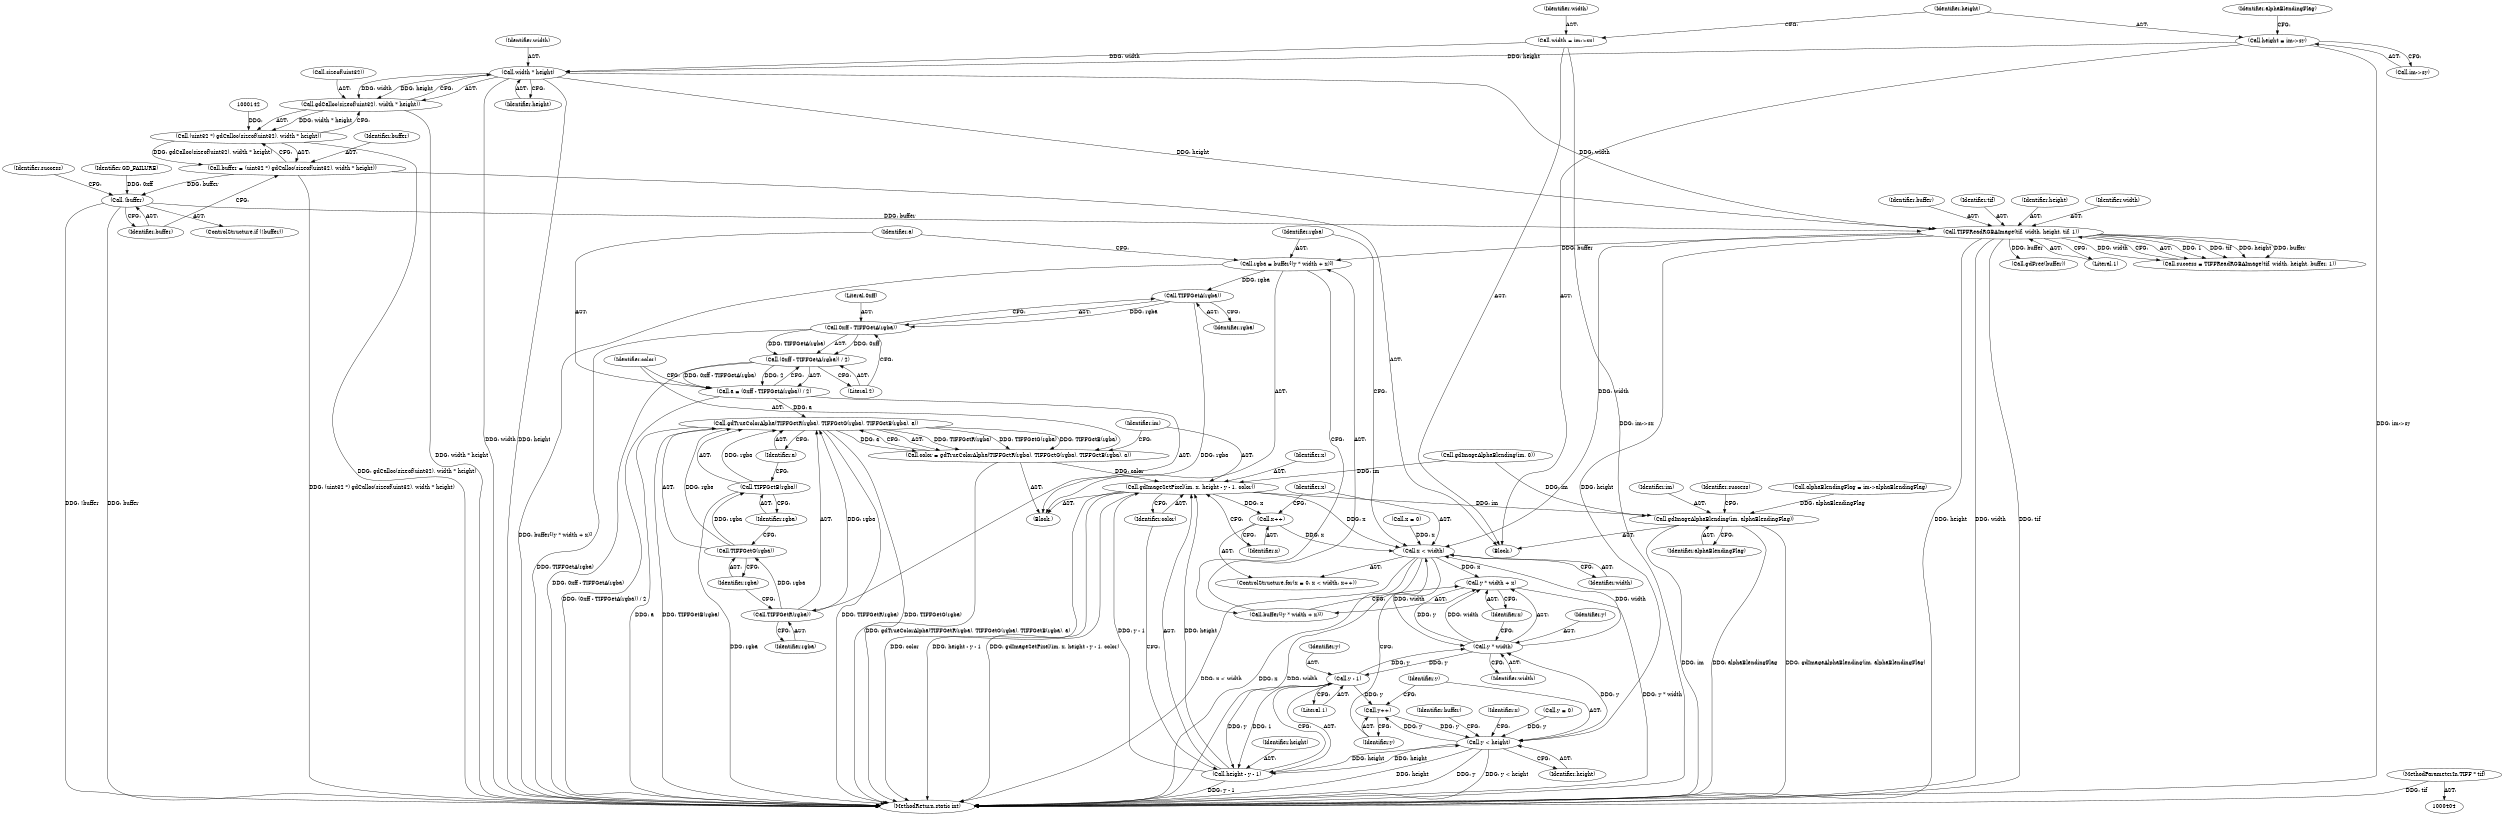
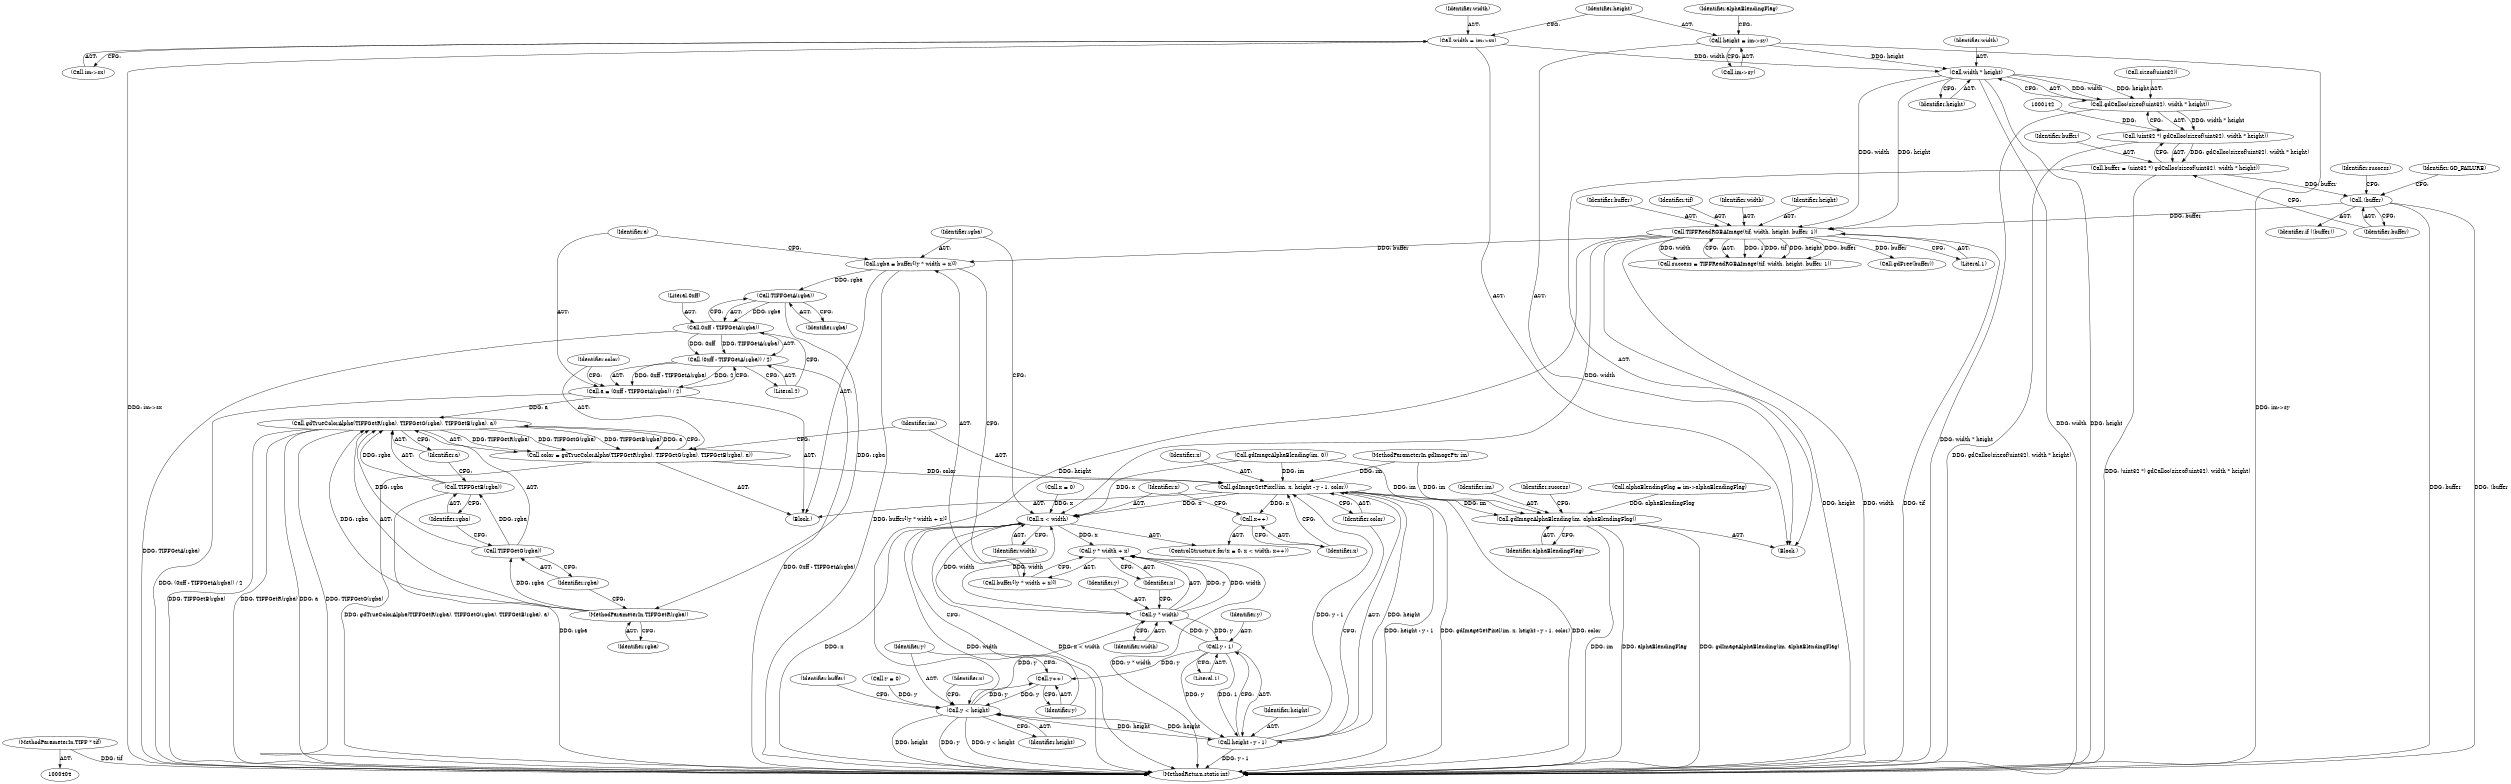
node "(Call,im->sx)": added
edge "(Identifier,GD_FAILURE)" -> "(Call,!buffer)": label "DDG: 0xff" -> "CFG: "
node "(ControlStructure,if (!buffer))": label "(ControlStructure,if (!buffer))" -> "(Identifier,if (!buffer))"
node "(Call,TIFFReadRGBAImage(tif, width, height, tif, 1))": label "(Call,TIFFReadRGBAImage(tif, width, height, tif, 1))" -> "(Call,TIFFReadRGBAImage(tif, width, height, buffer, 1))"
node "(MethodParameterIn,gdImagePtr im)": added
edge "(Call,x++)" -> "(Call,x < width)": now "(Call,gdImageAlphaBlending(im, 0))" -> "(Call,x < width)"
node "(Call,TIFFGetR(rgba))": label "(Call,TIFFGetR(rgba))" -> "(MethodParameterIn,TIFFGetR(rgba))"
